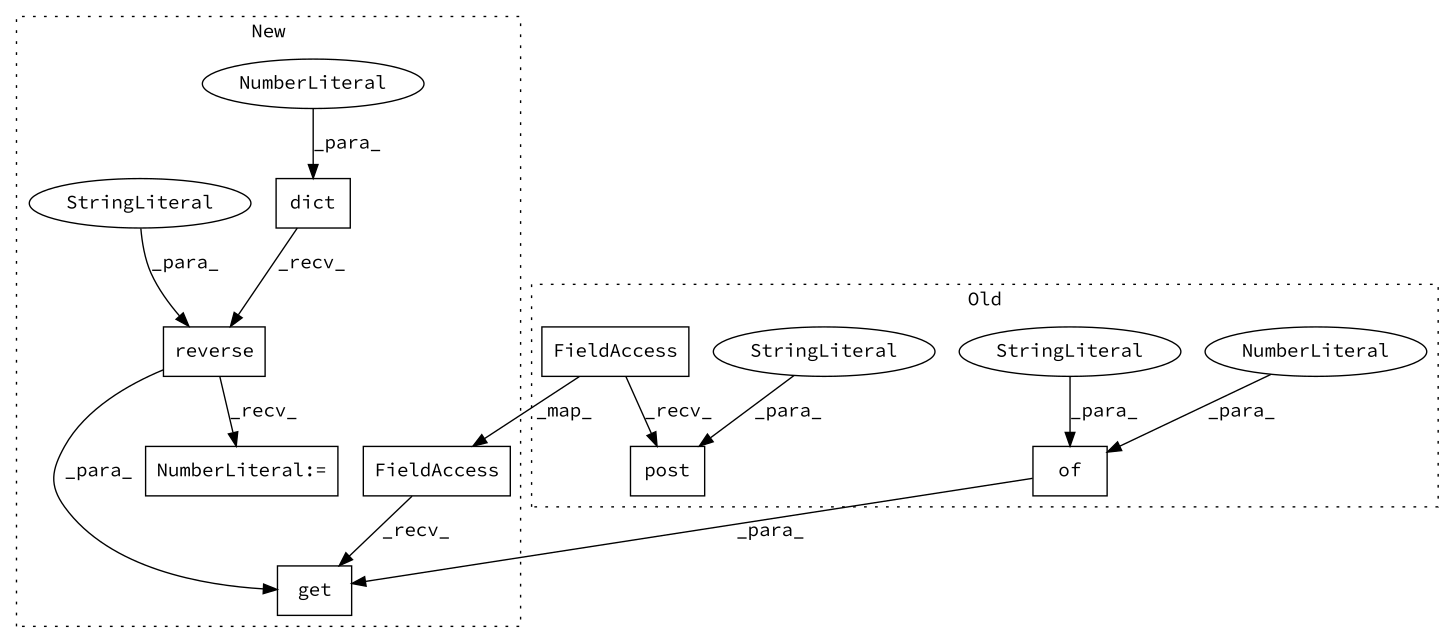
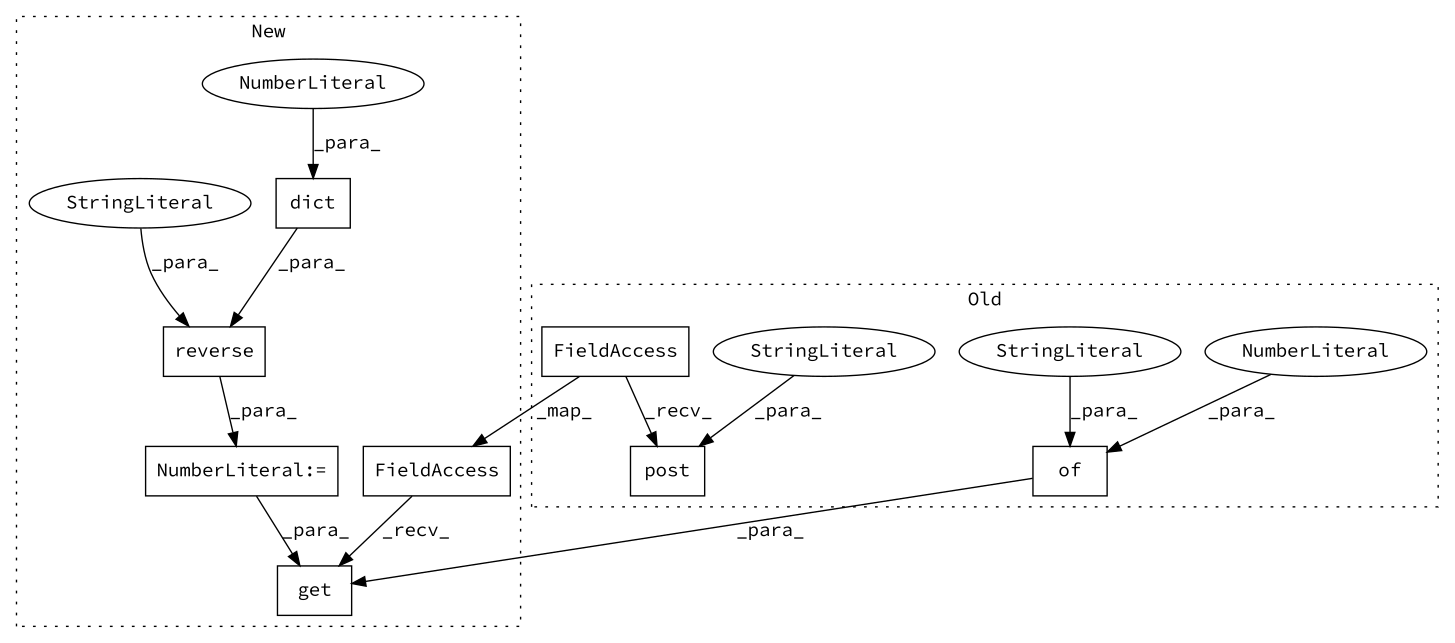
edge "dict" -> "reverse": label "_recv_" -> "_para_"
edge "reverse" -> "NumberLiteral:=": label "_recv_" -> "_para_"
edge "reverse" -> "get": now "NumberLiteral:=" -> "get"
